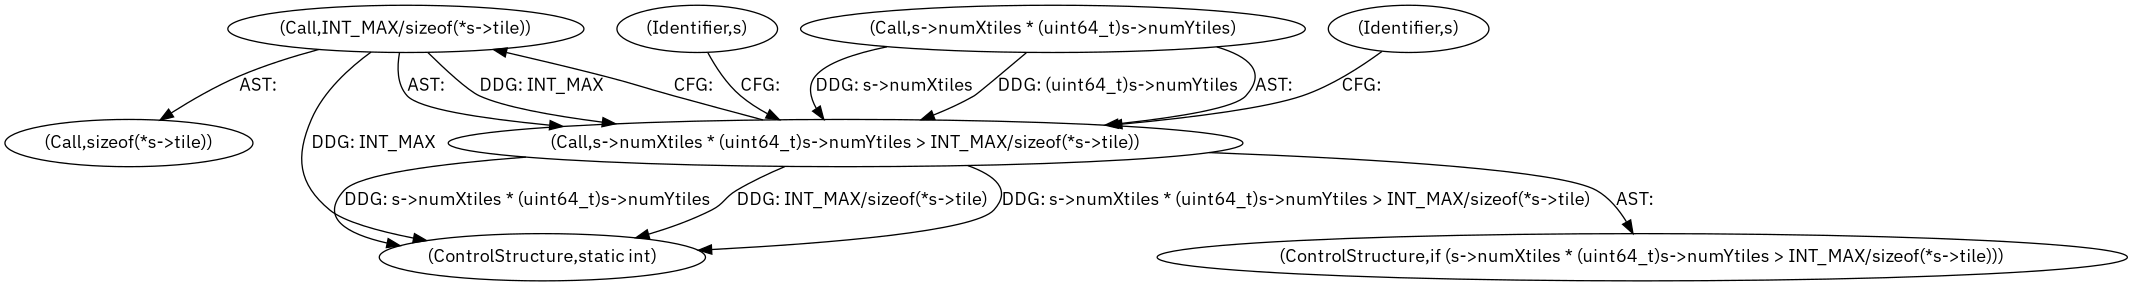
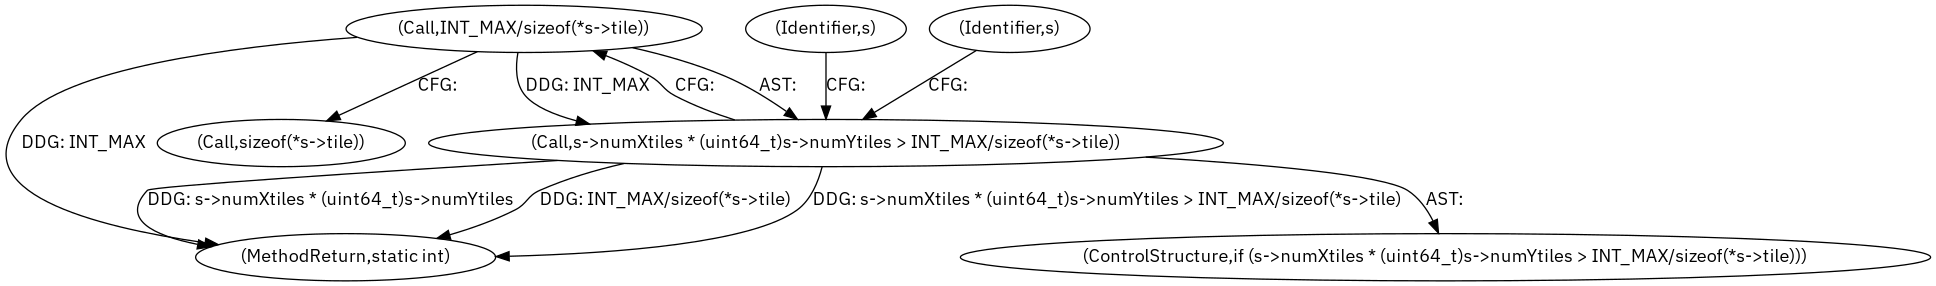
node "(Call,s->numXtiles * (uint64_t)s->numYtiles)": removed
edge "(Call,INT_MAX/sizeof(*s->tile))" -> "(Call,sizeof(*s->tile))": label "AST: " -> "CFG: "
node "(ControlStructure,static int)": label "(ControlStructure,static int)" -> "(MethodReturn,static int)"
